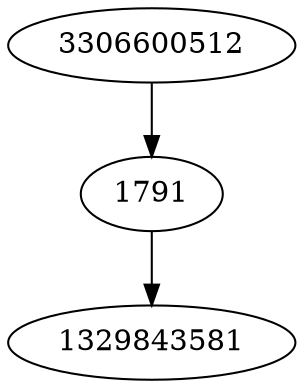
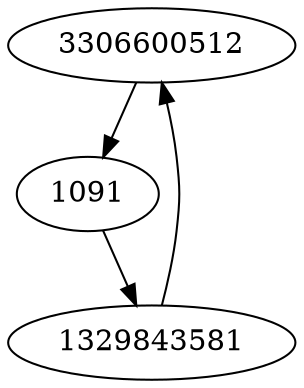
node "1791": label "1791" -> "1091"
edge "1329843581" -> "3306600512": added
